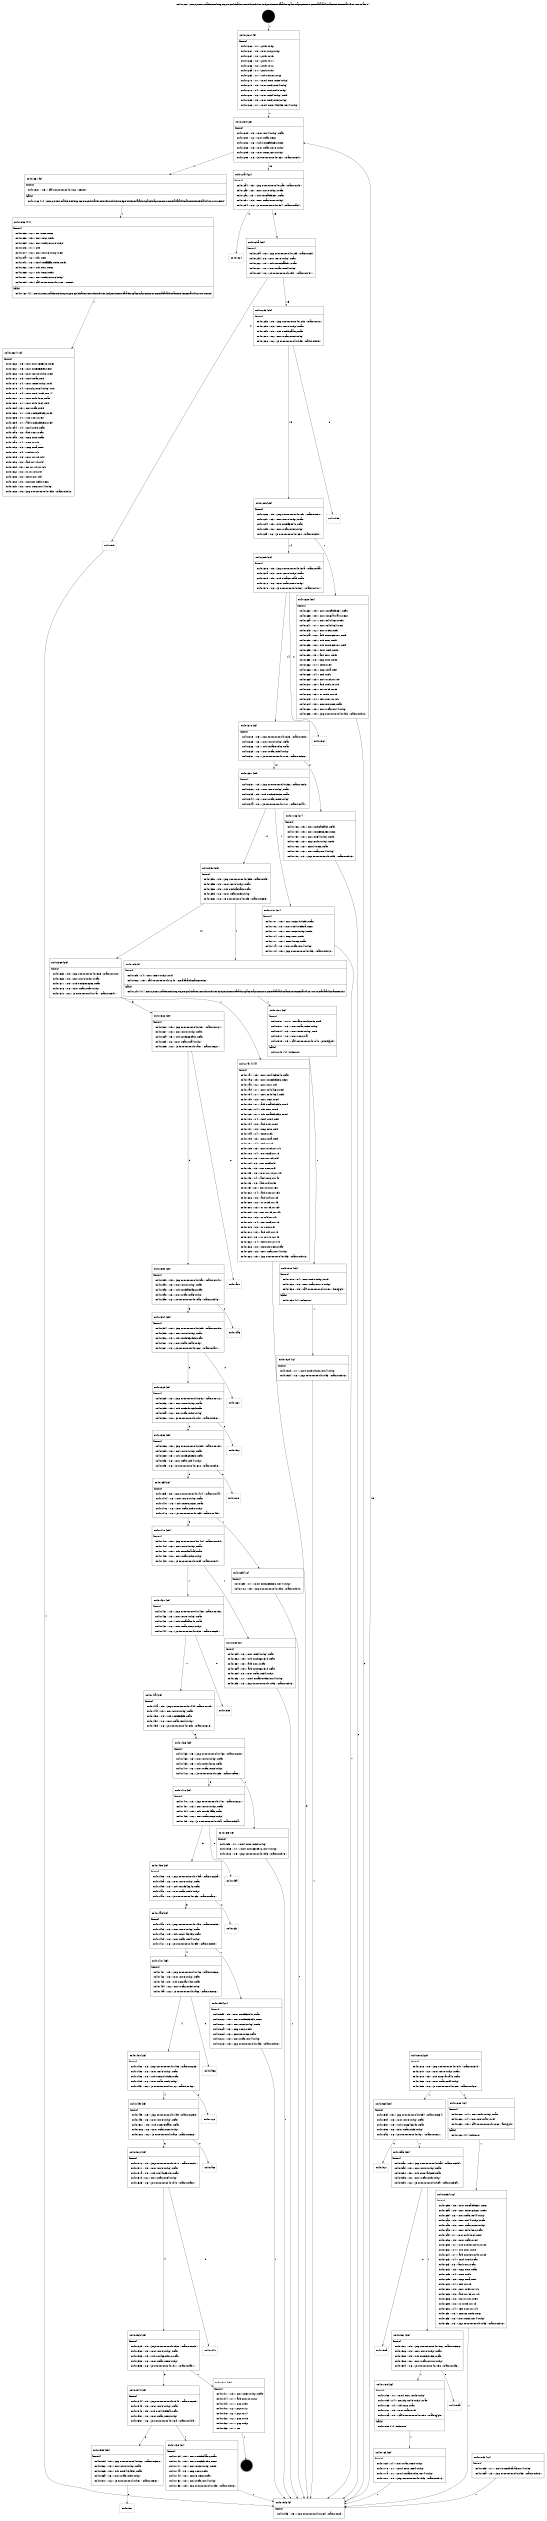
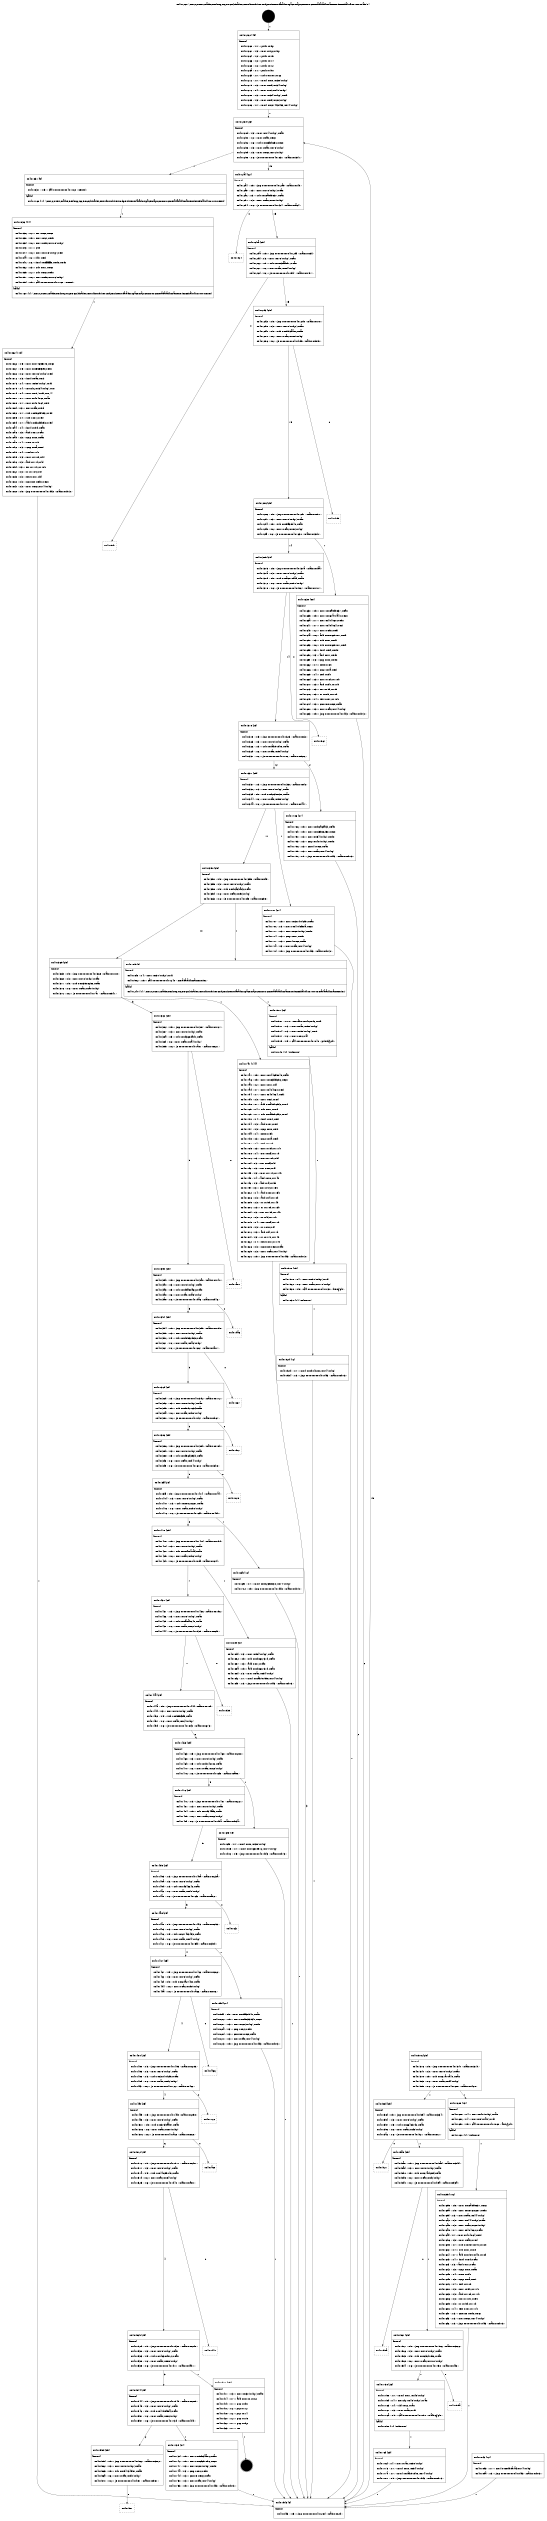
edge "0x4019f7" -> "0x401dd3 [5]": now "0x401862 [113]" -> "0x401dd3 [5]"
node "0x401d9a": removed
